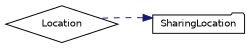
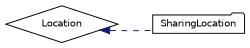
edge "Location" -> "SharingLocation": reversed
